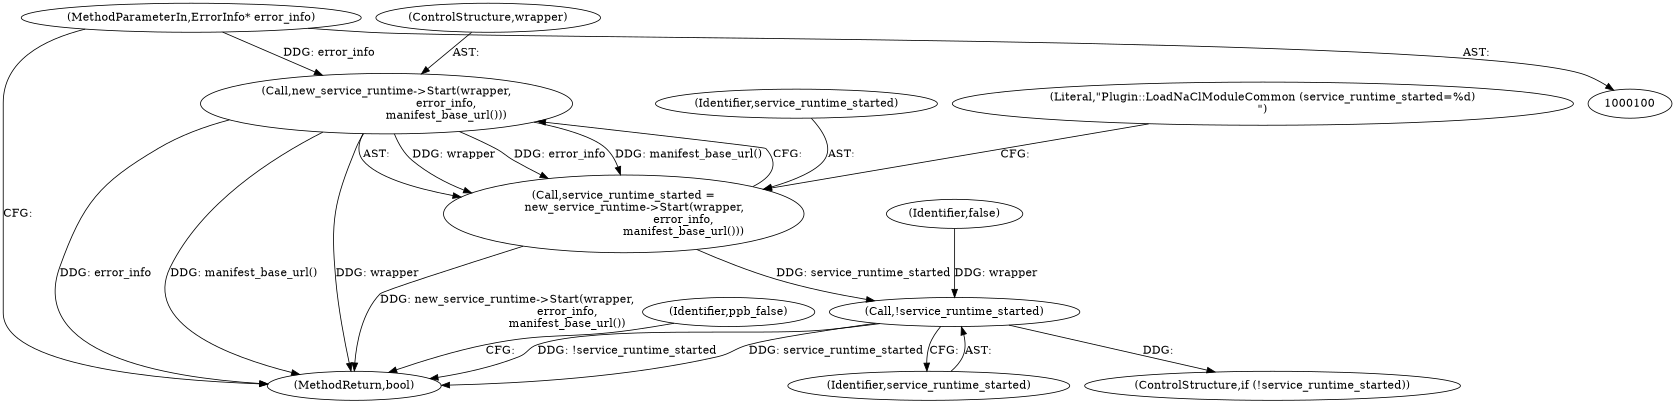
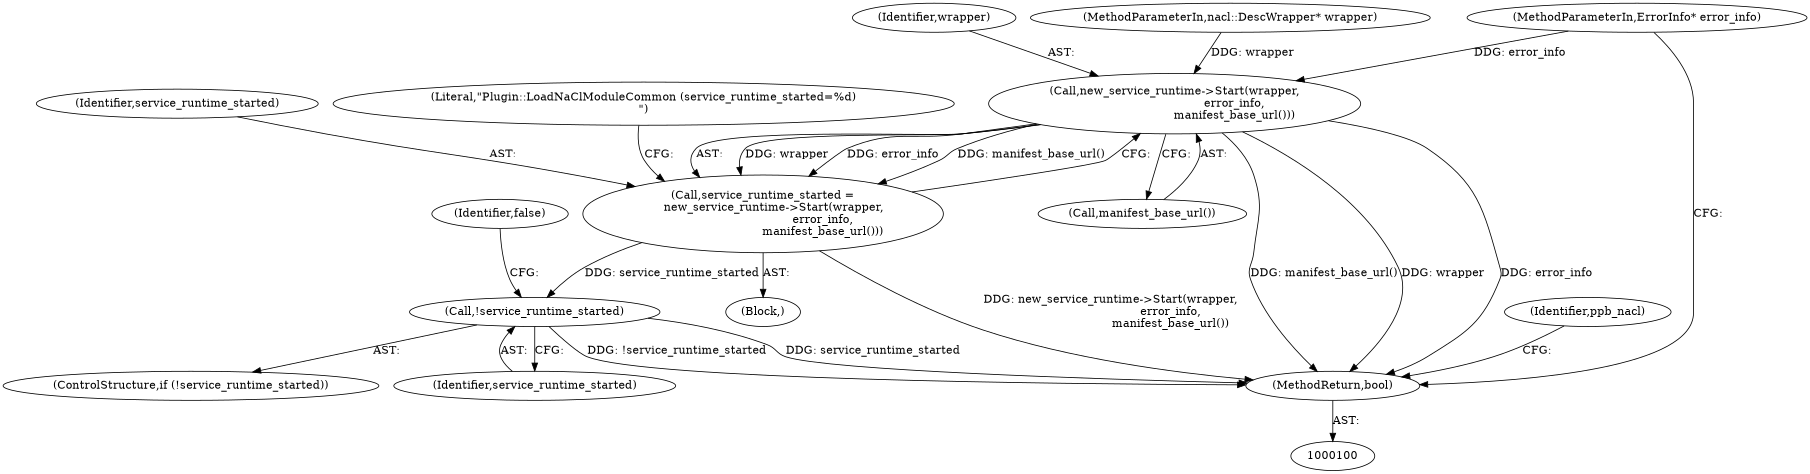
node "(ControlStructure,wrapper)": label "(ControlStructure,wrapper)" -> "(Identifier,wrapper)"
node "(MethodParameterIn,nacl::DescWrapper* wrapper)": added
edge "(MethodParameterIn,ErrorInfo* error_info)" -> "1000100": now "(MethodReturn,bool)" -> "1000100"
node "(Call,manifest_base_url())": added
edge "(Identifier,false)" -> "(Call,!service_runtime_started)": label "DDG: wrapper" -> "CFG: "
node "(Identifier,ppb_false)": label "(Identifier,ppb_false)" -> "(Identifier,ppb_nacl)"
node "(Block,)": added
edge "(Call,!service_runtime_started)" -> "(ControlStructure,if (!service_runtime_started))": label "DDG: " -> "AST: "
